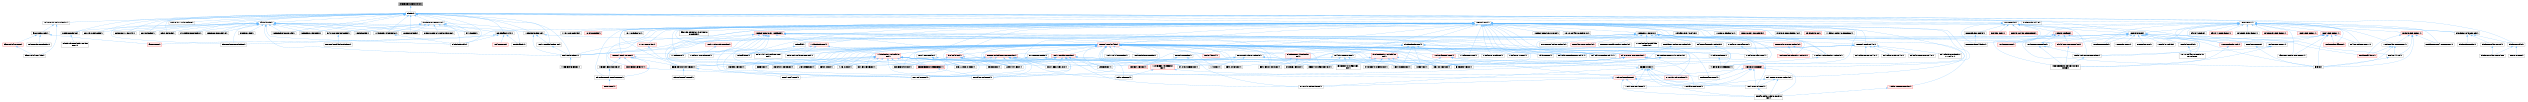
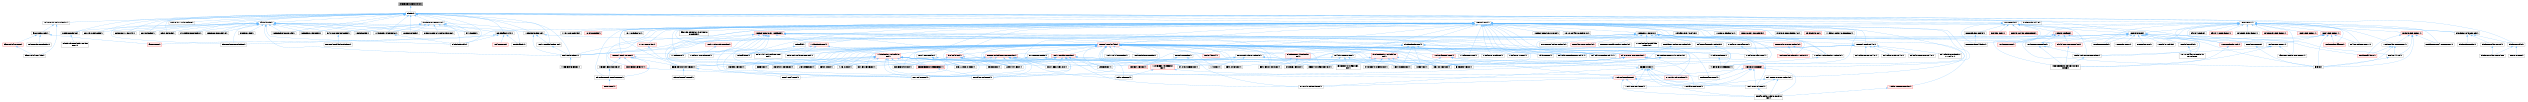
edge "GeometryCacheVertexFactory.h" -> "LocalVertexFactory.h": now "GeometryCacheVertexFactory.h" -> "NaniteVertexFactory.h"
edge "ConvertMeshesTool.h" -> "MultiSelectionMeshEditing Tool.h": now "DrawPolygonTool.h" -> "MultiSelectionMeshEditing Tool.h"
